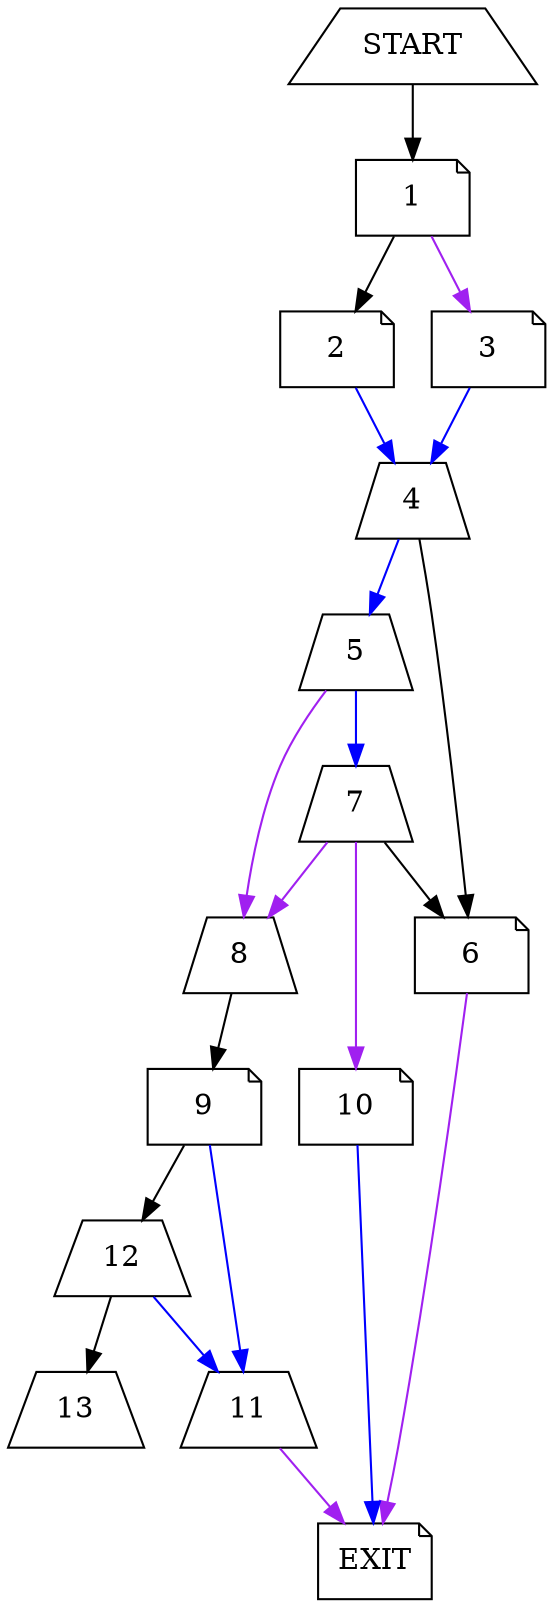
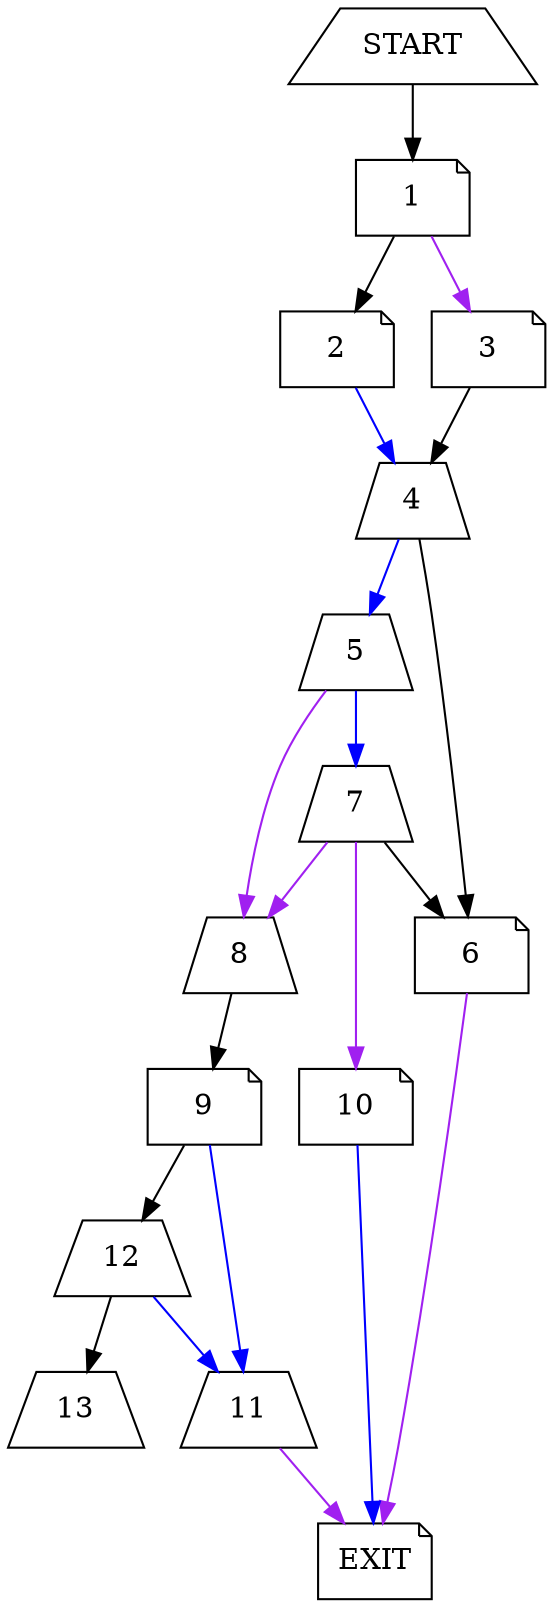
edge "3" -> "4": color blue -> black
